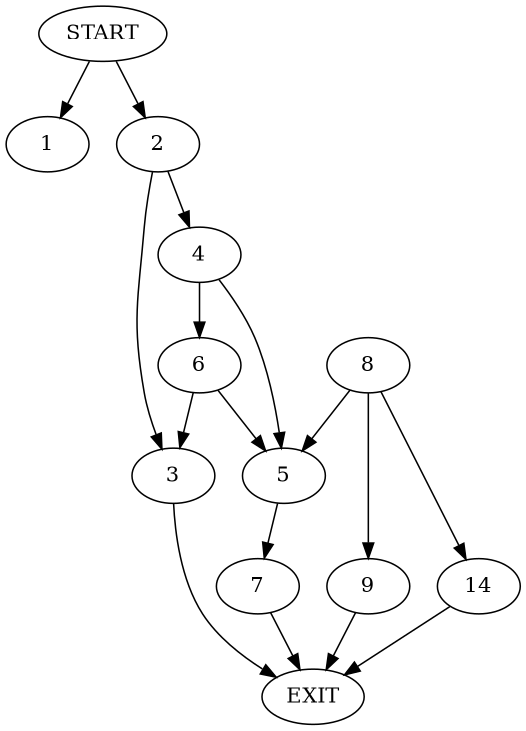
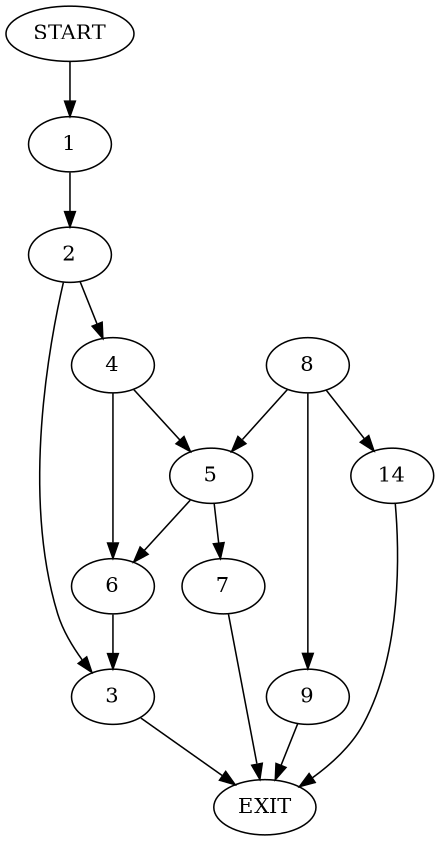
edge "START" -> "2": now "1" -> "2"
edge "6" -> "5": reversed
